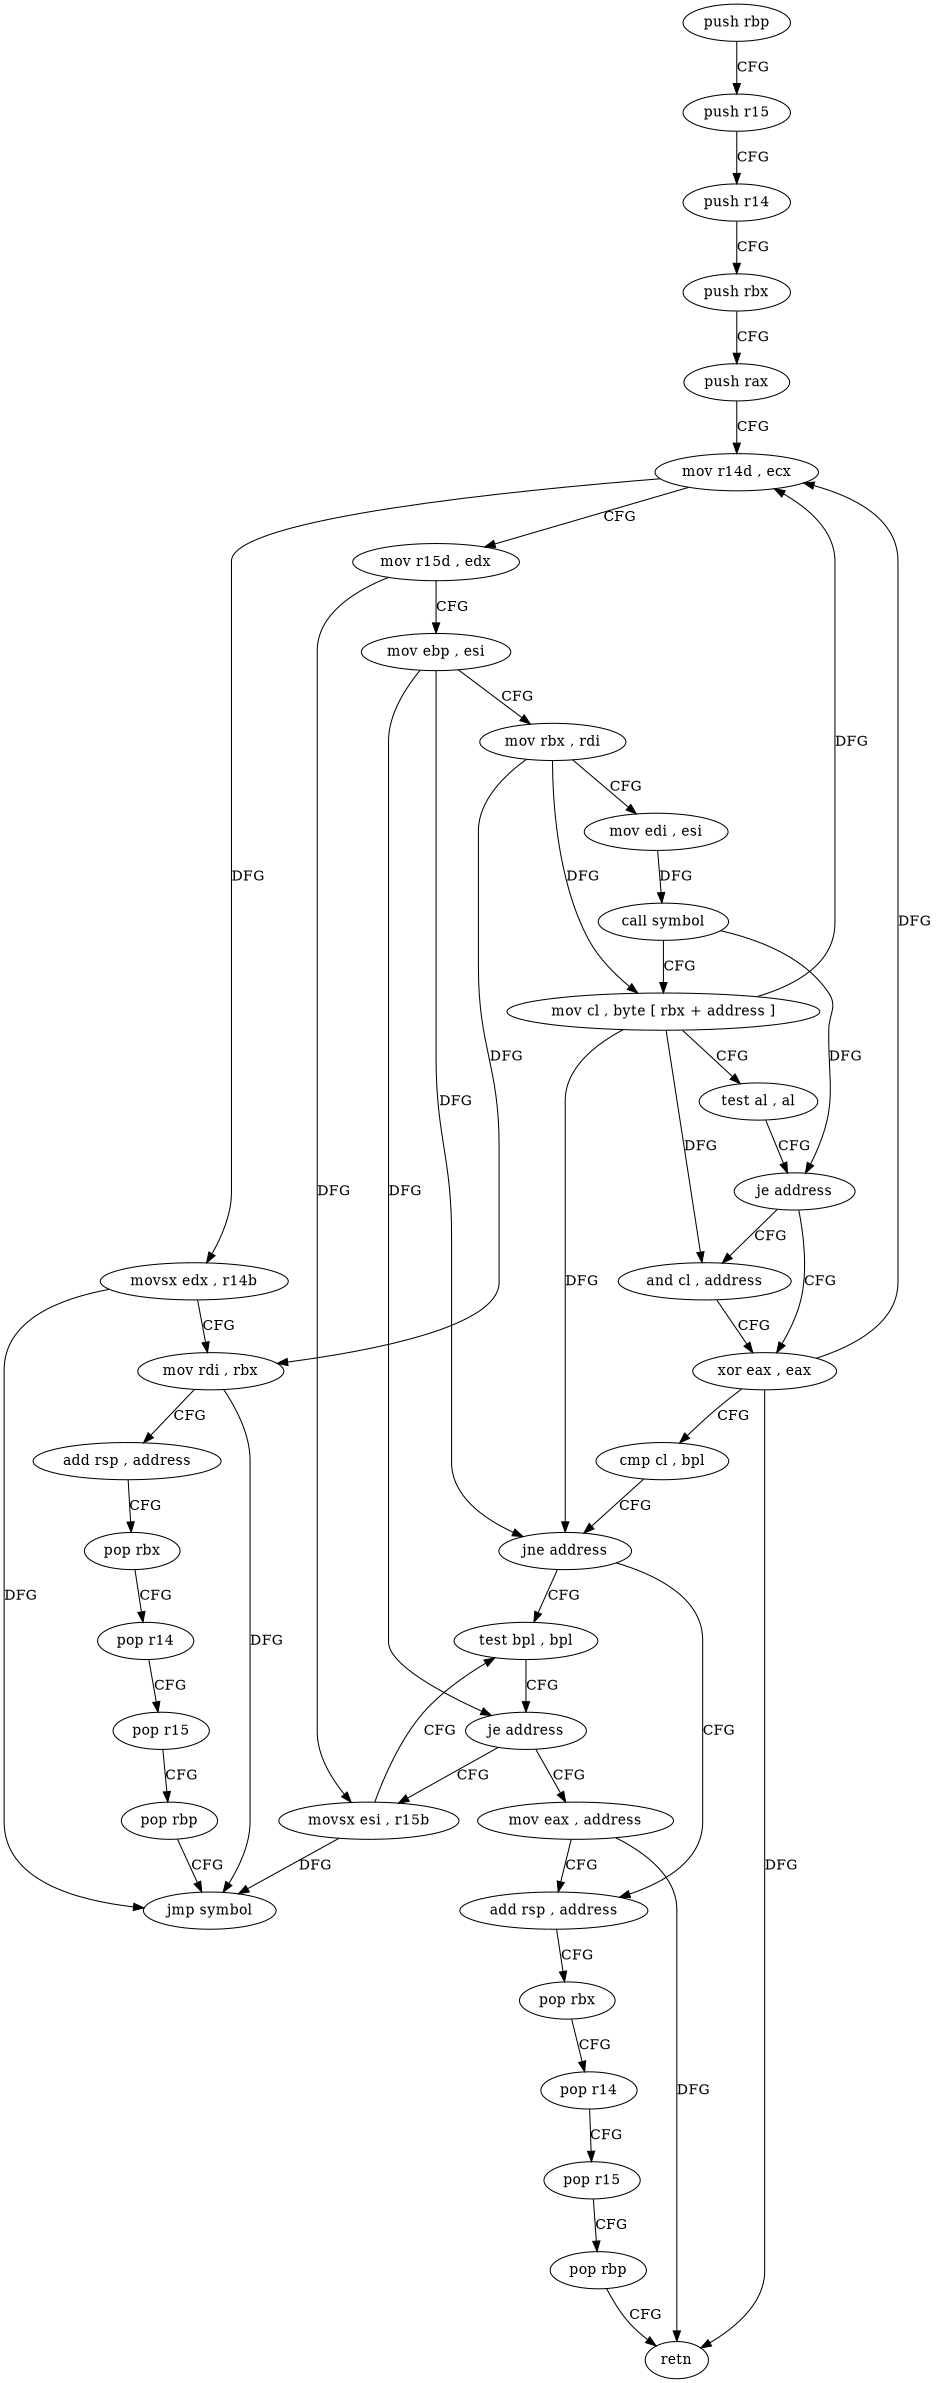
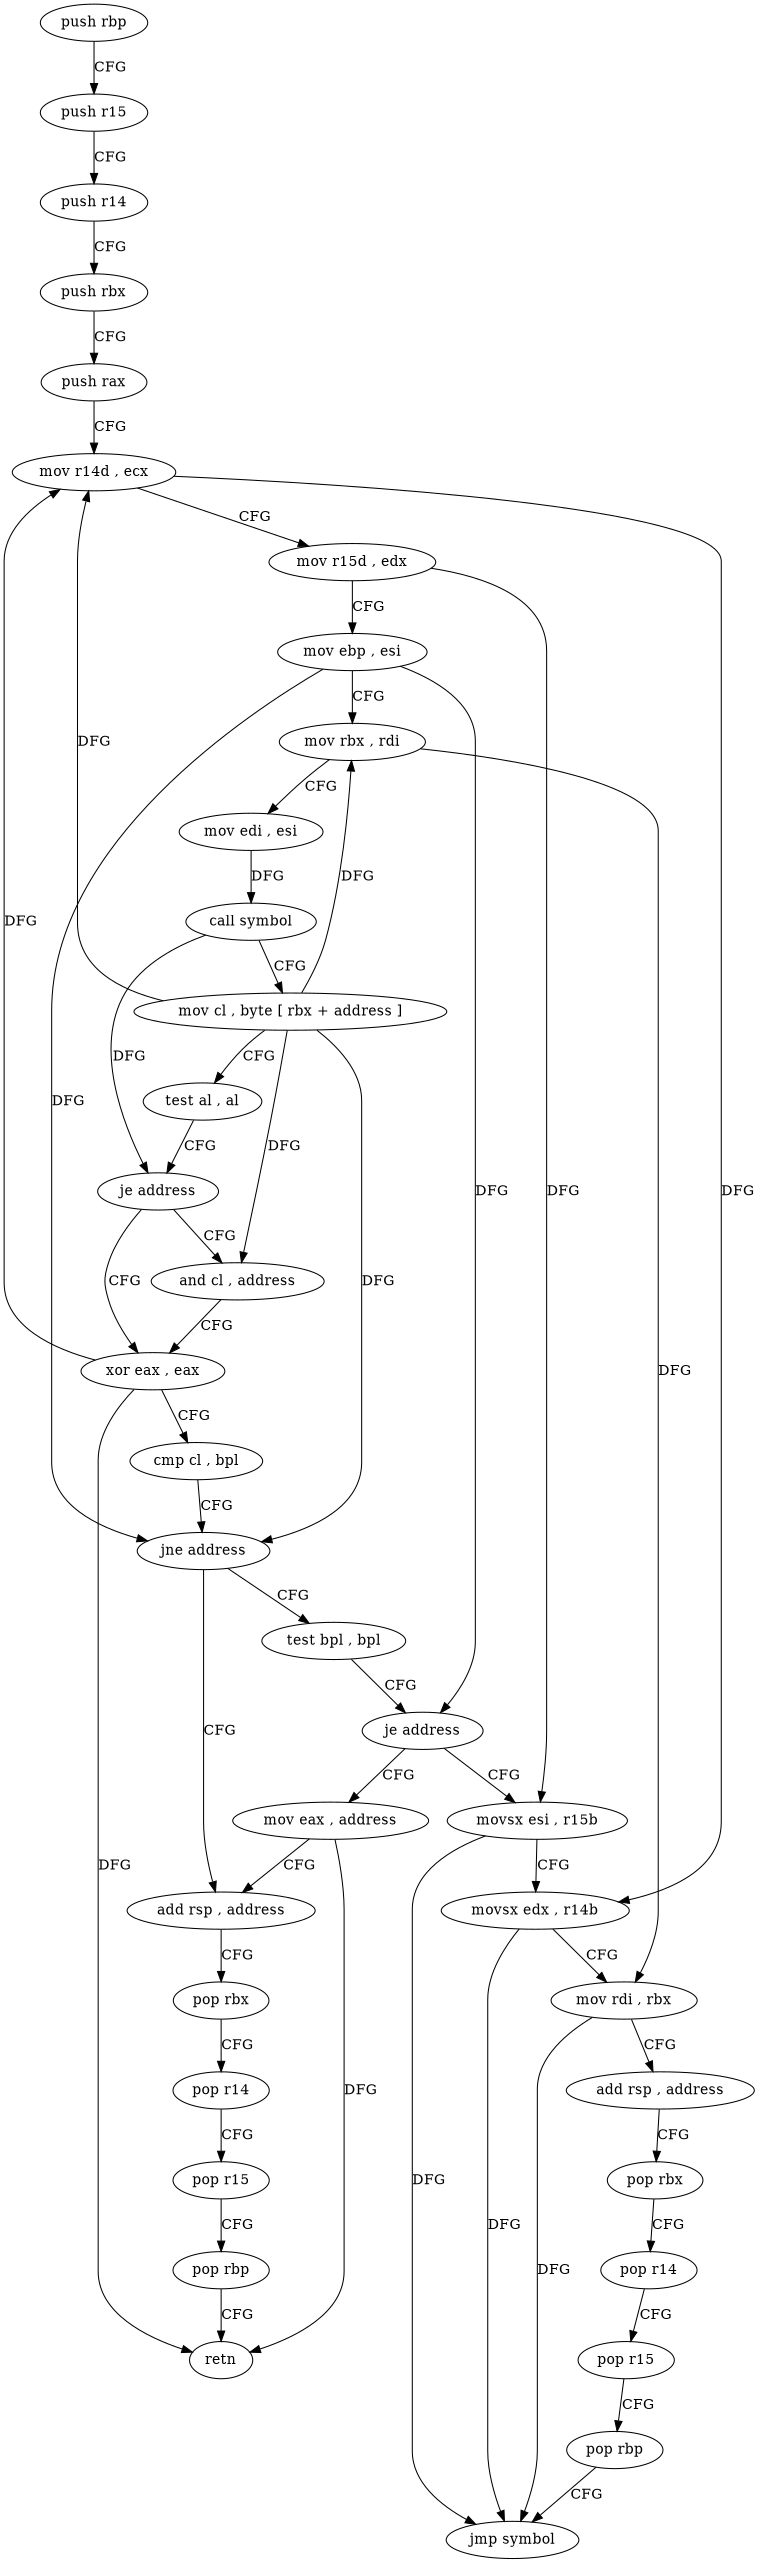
edge "mov rbx , rdi" -> "mov cl , byte [ rbx + address ]": reversed
edge "movsx esi , r15b" -> "test bpl , bpl": now "movsx esi , r15b" -> "movsx edx , r14b"
